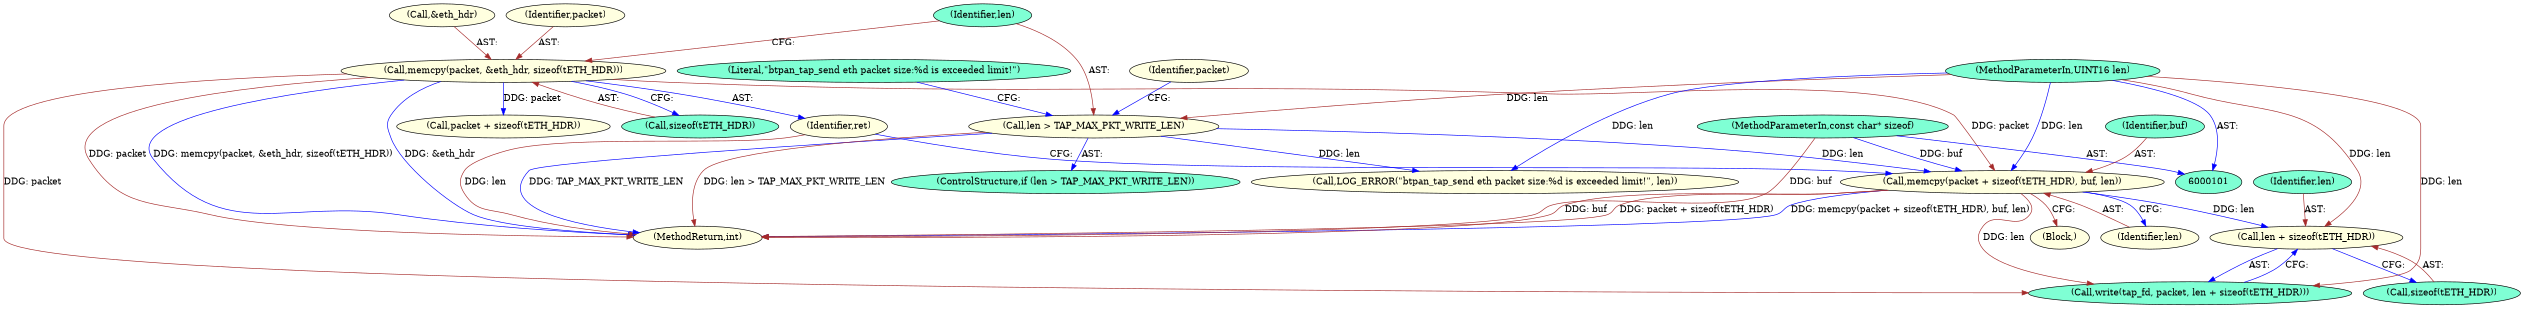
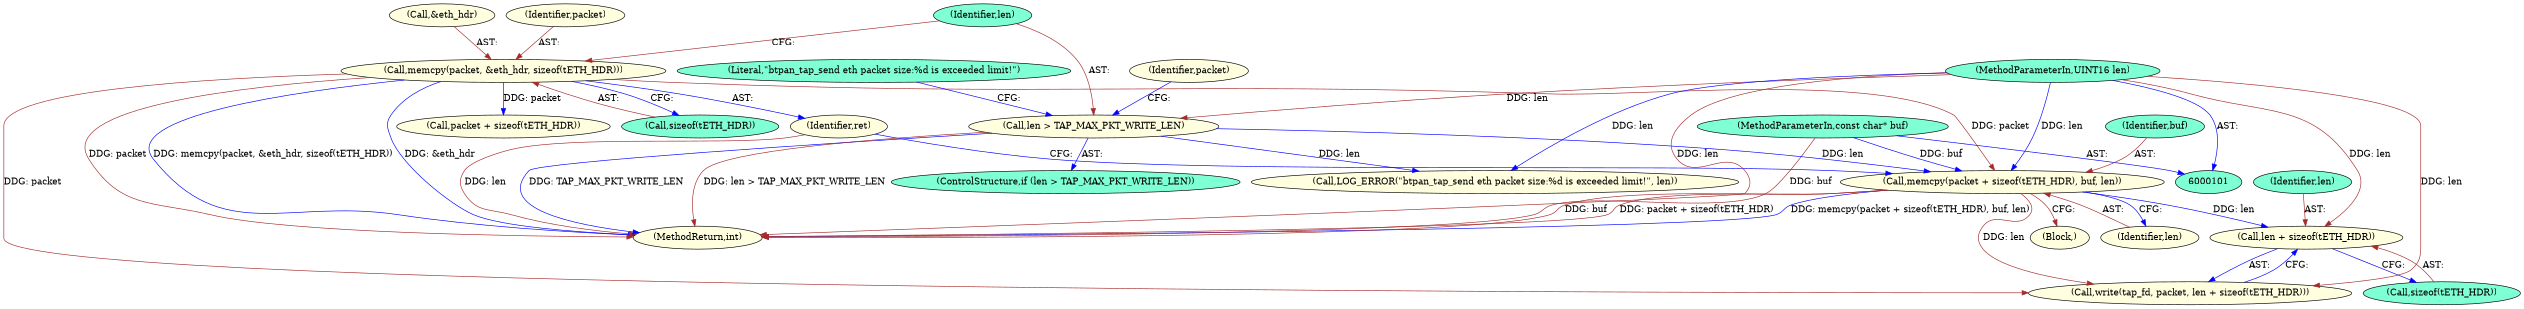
node "(MethodParameterIn,const char* sizeof)": label "(MethodParameterIn,const char* sizeof)" -> "(MethodParameterIn,const char* buf)"
edge "(MethodParameterIn,UINT16 len)" -> "(MethodReturn,int)": added, label "DDG: len"
node "(Call,write(tap_fd, packet, len + sizeof(tETH_HDR)))": fillcolor aquamarine -> lightyellow
